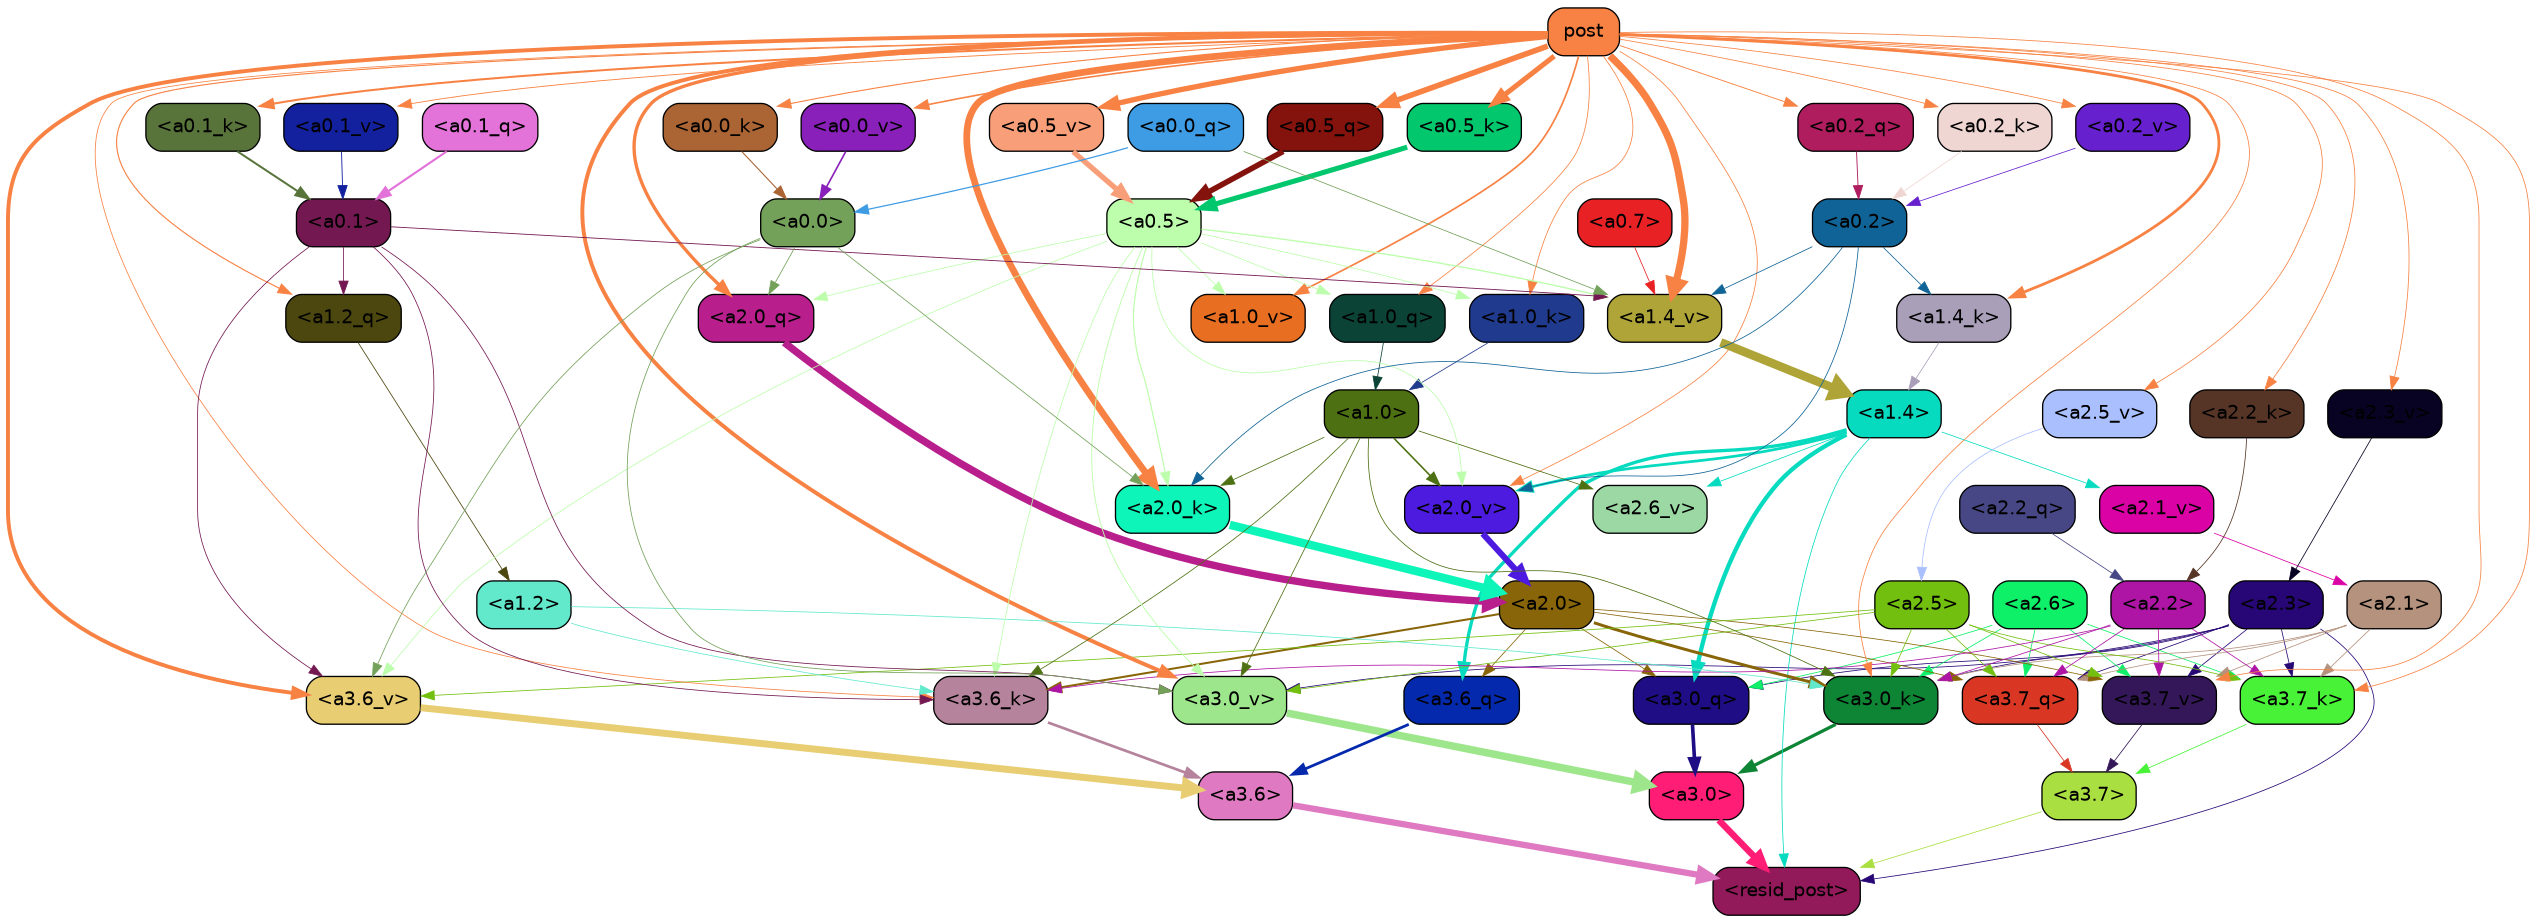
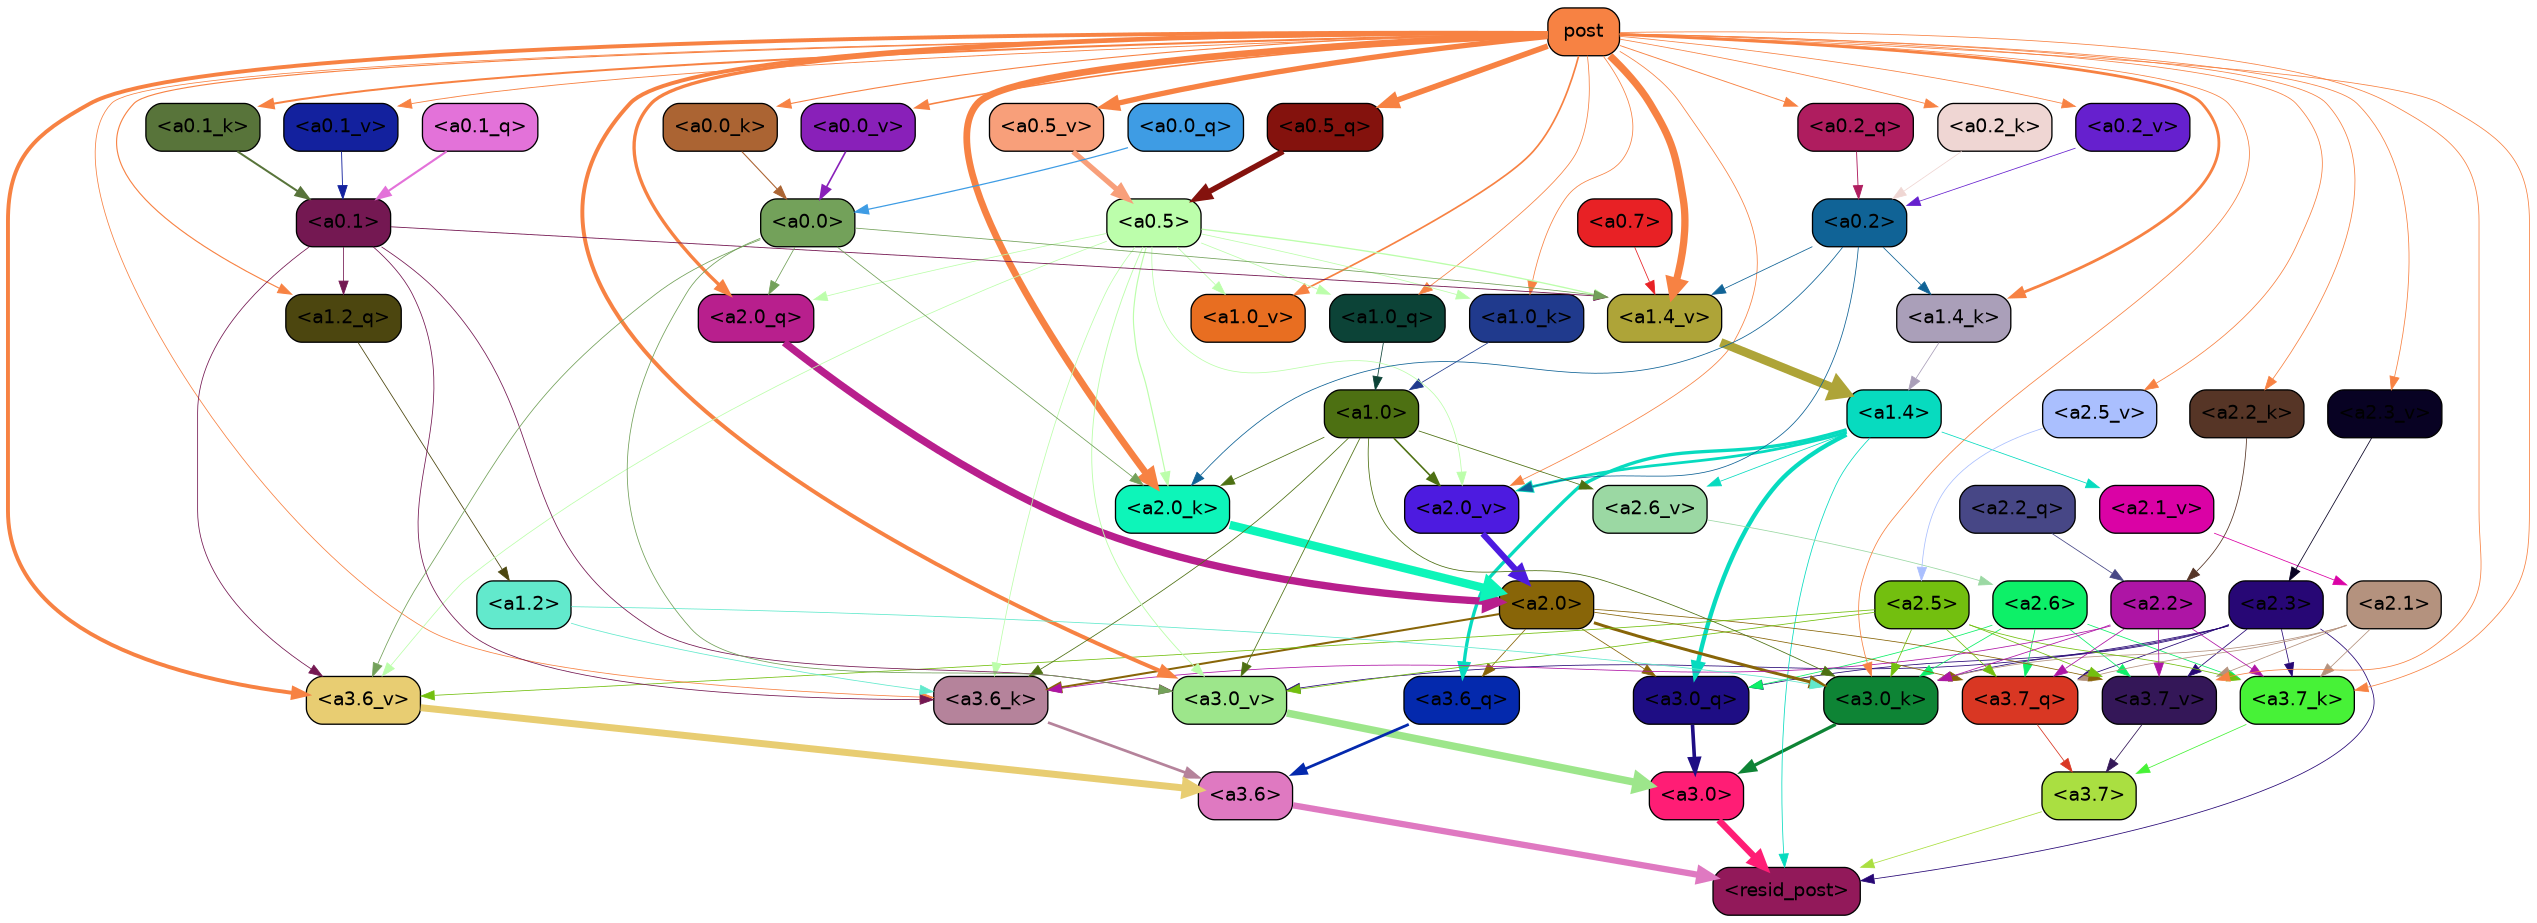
node "<a0.5_k>": removed
edge "<a0.0_q>" -> "<a1.4_v>": now "<a0.0>" -> "<a1.4_v>"
edge "<a2.6_v>" -> "<a2.6>": added
